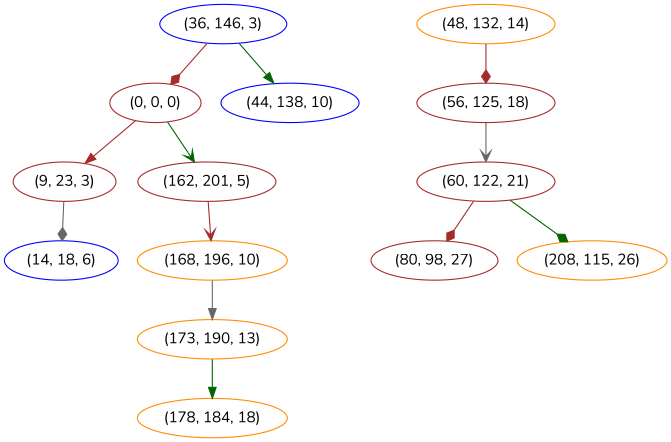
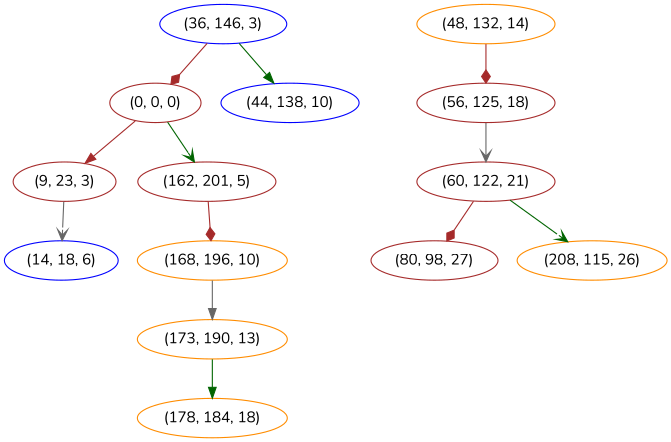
edge "(9, 23, 3)" -> "(14, 18, 6)": arrowhead diamond -> vee
edge "(162, 201, 5)" -> "(168, 196, 10)": arrowhead vee -> diamond
edge "(60, 122, 21)" -> "(208, 115, 26)": arrowhead diamond -> vee
